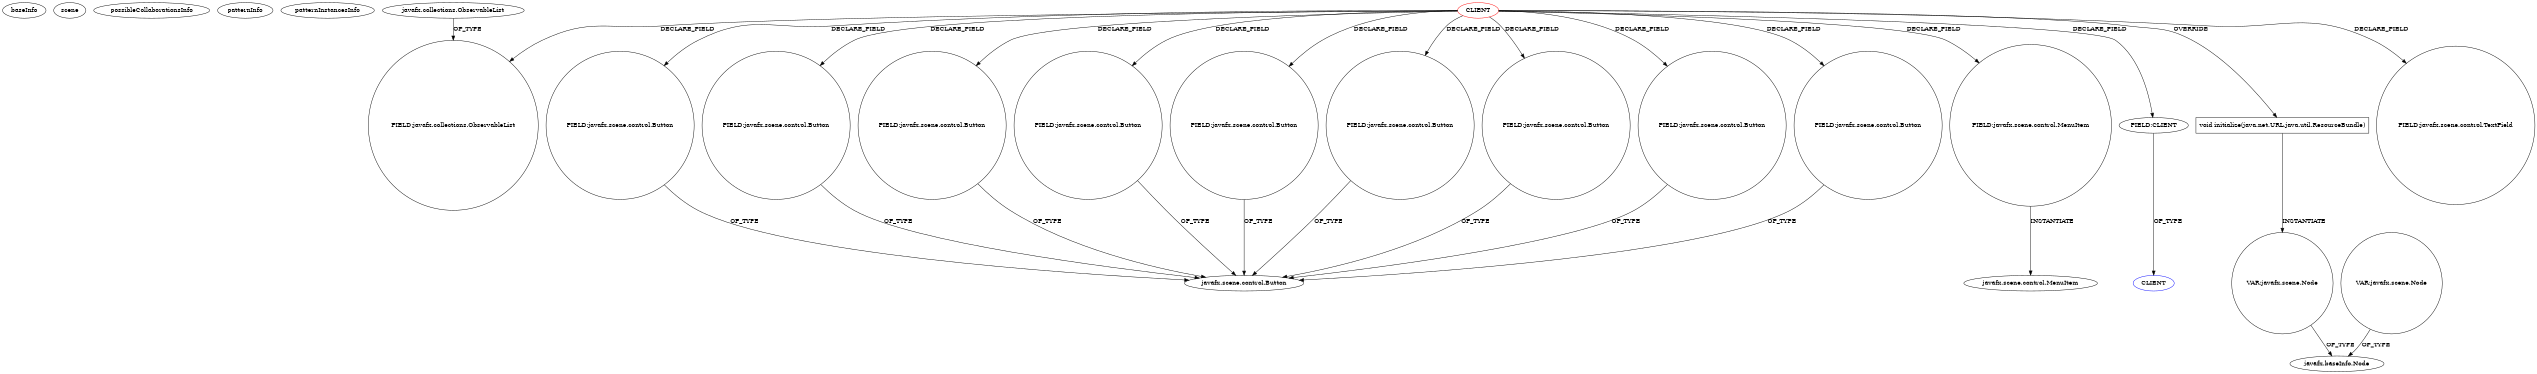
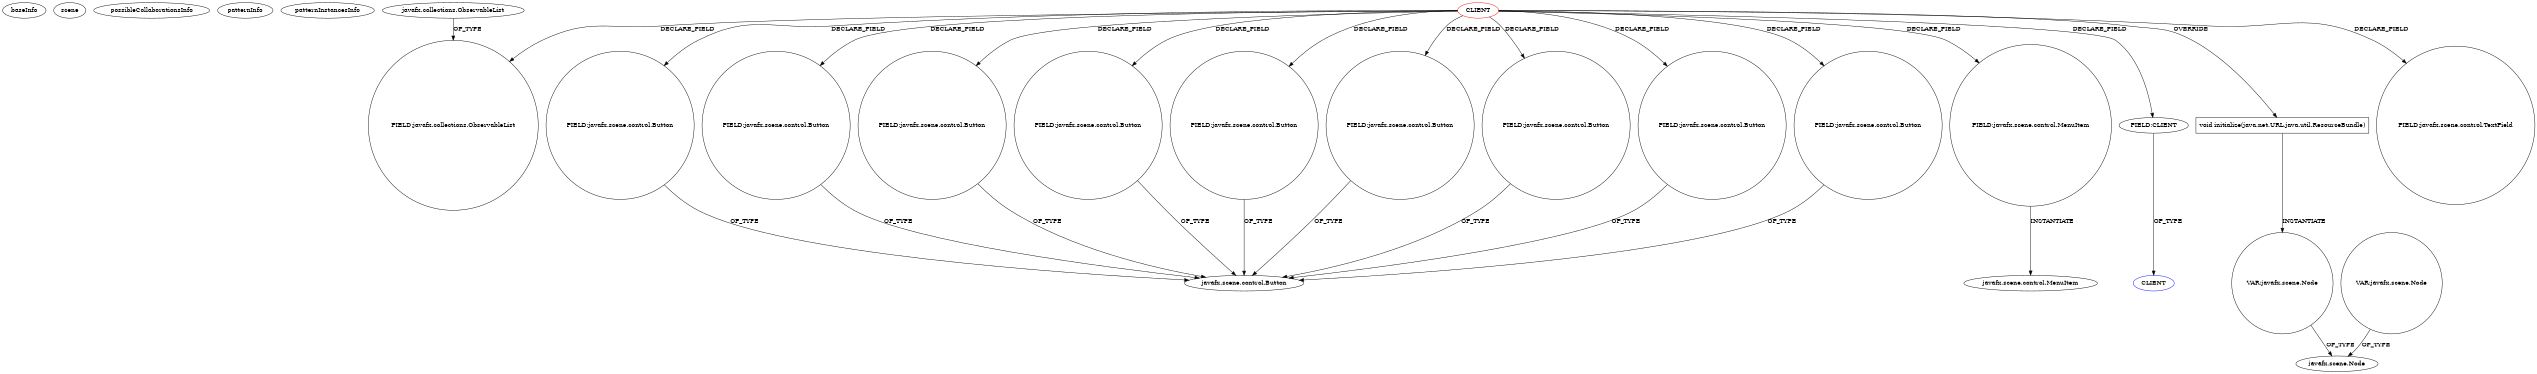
node "javafx.baseInfo.Node": label "javafx.baseInfo.Node" -> "javafx.scene.Node"
